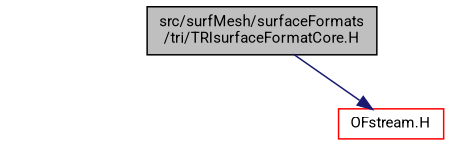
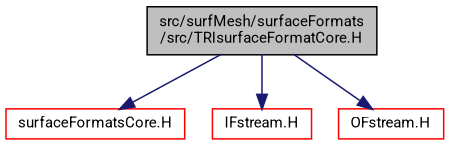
node "src/surfMesh/surfaceFormats /tri/TRIsurfaceFormatCore.H": label "src/surfMesh/surfaceFormats /tri/TRIsurfaceFormatCore.H" -> "src/surfMesh/surfaceFormats /src/TRIsurfaceFormatCore.H"
node "surfaceFormatsCore.H": added
node "IFstream.H": added
